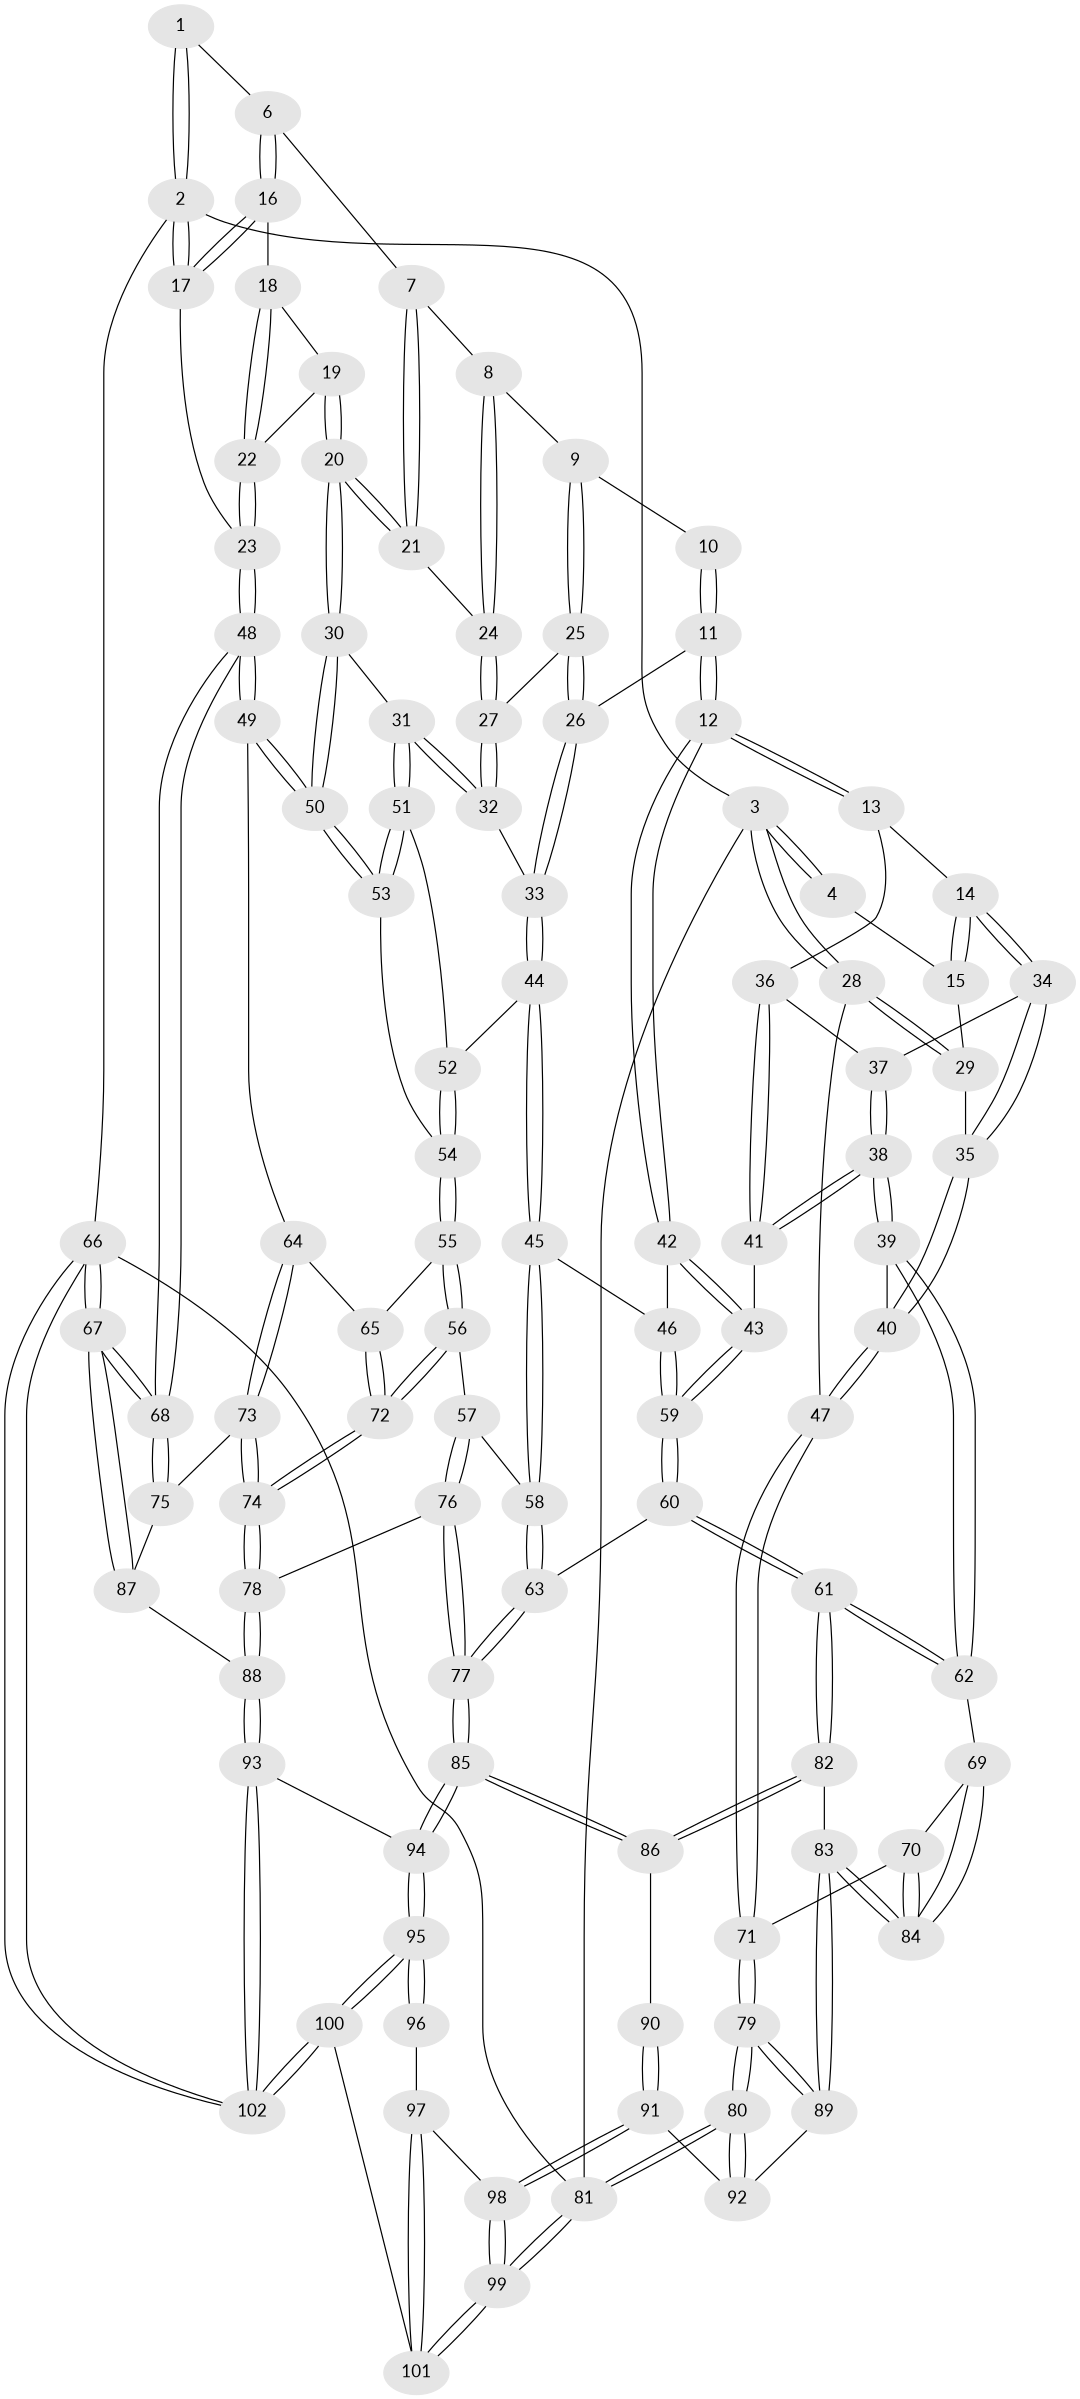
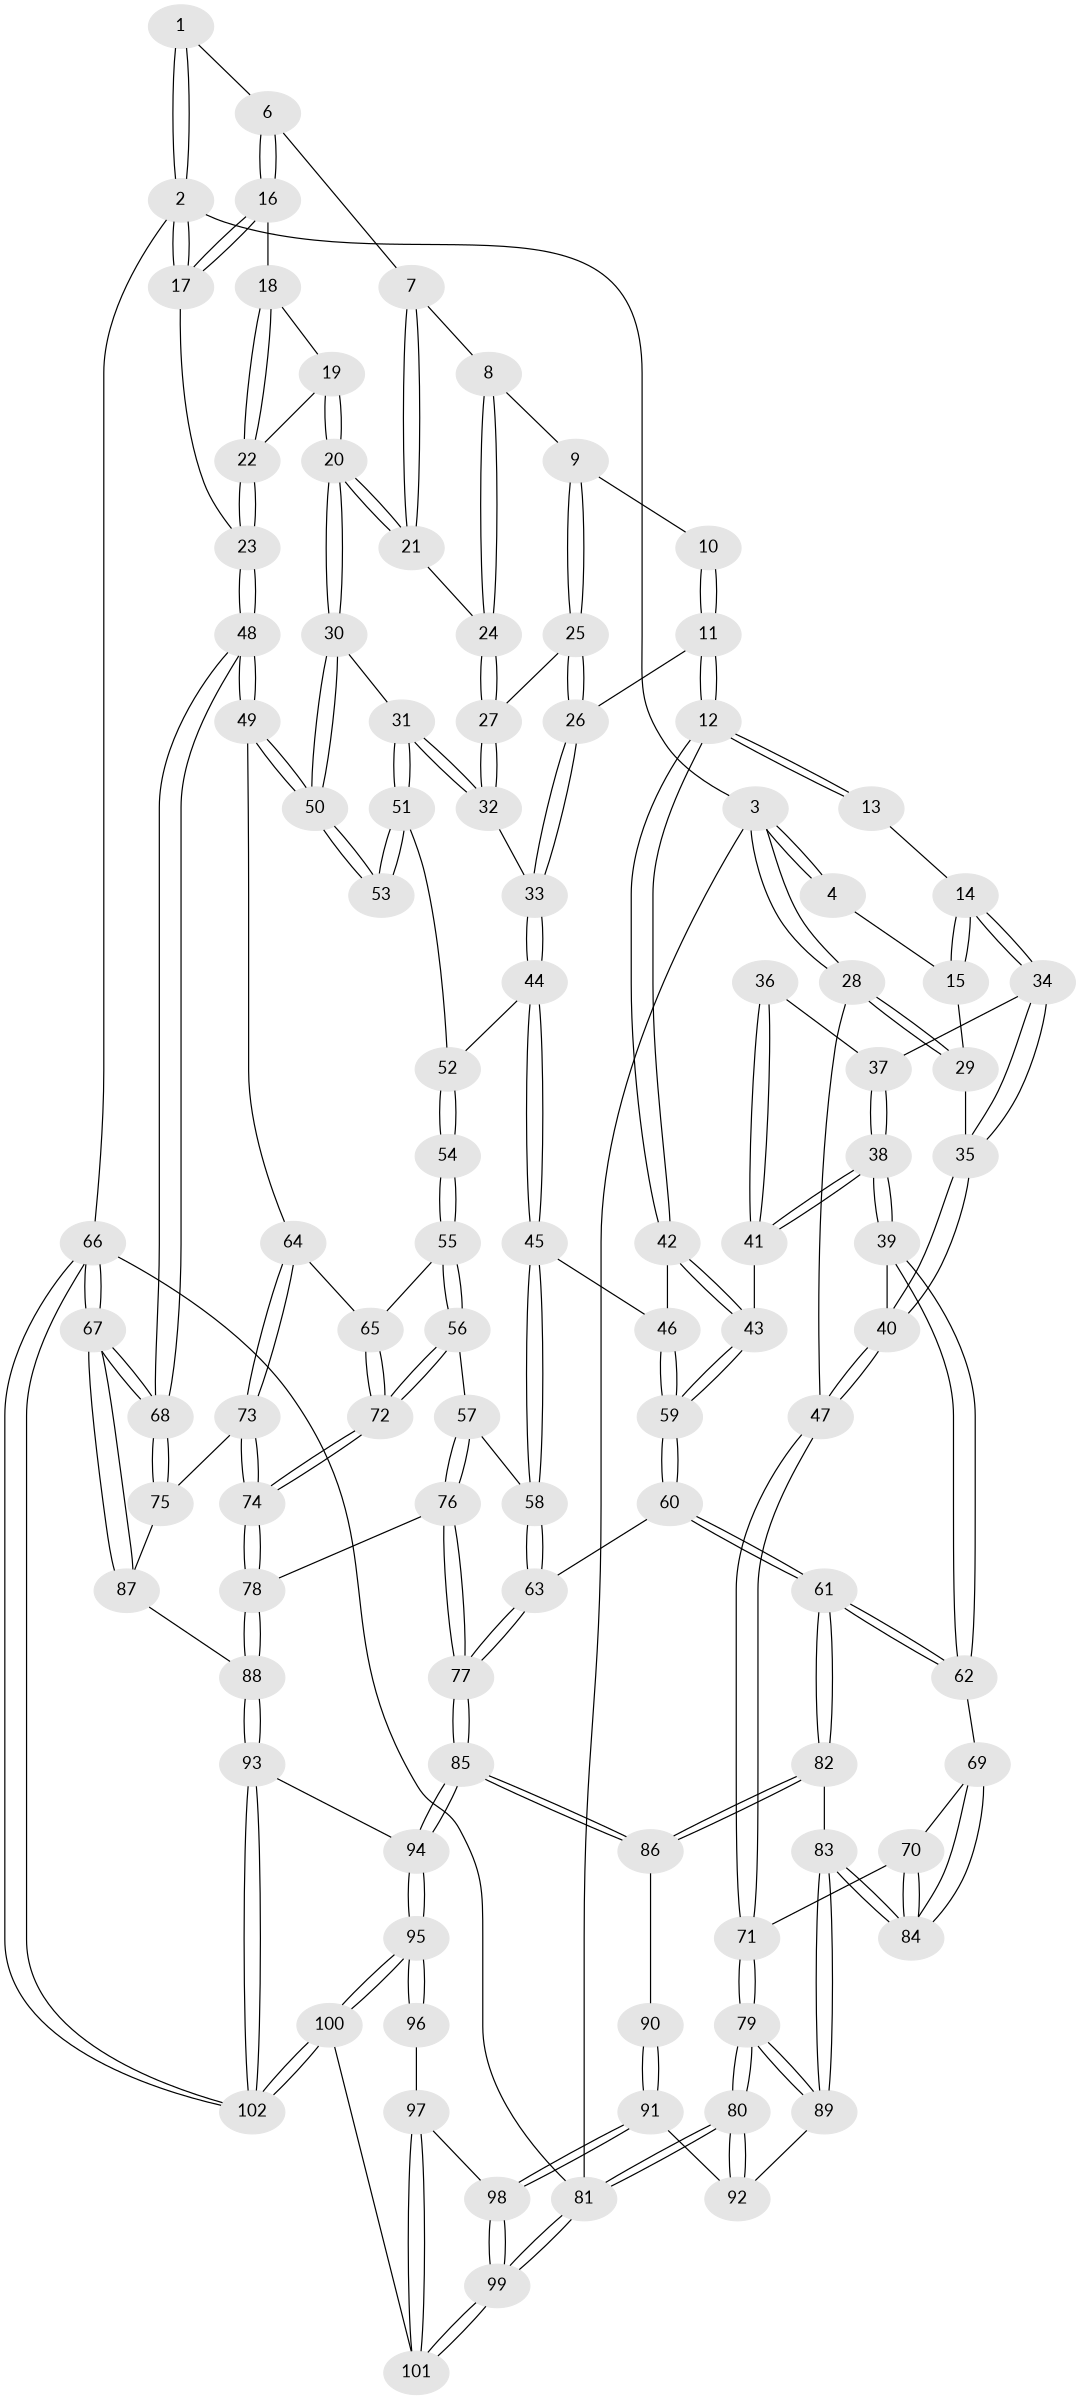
edge "13" -- "36": removed
edge "53" -- "54": removed
